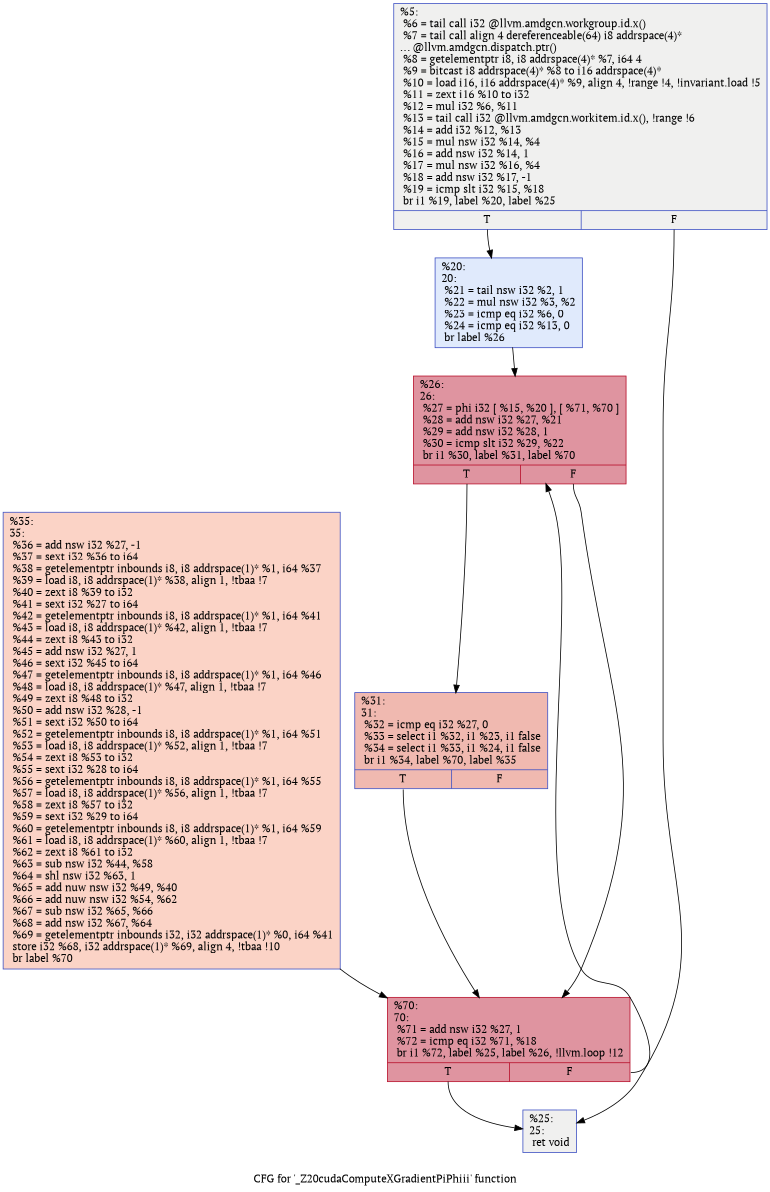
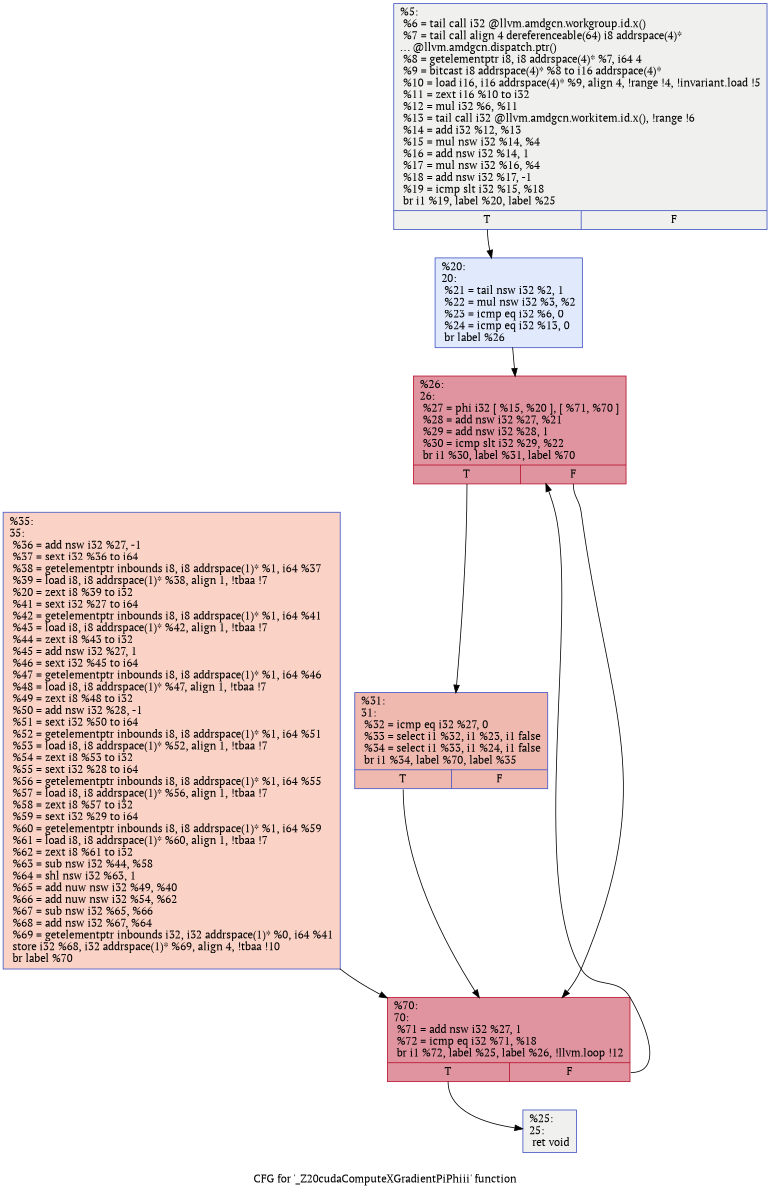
node "%35:": text "%40 = zext i8 %39 to i32" -> "%20 = zext i8 %39 to i32"
edge "%5:" -> "%25:": removed
